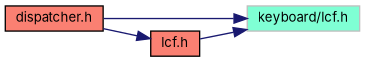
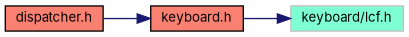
edge "dispatcher.h" -> "keyboard/lcf.h": removed
node "lcf.h": label "lcf.h" -> "keyboard.h"
